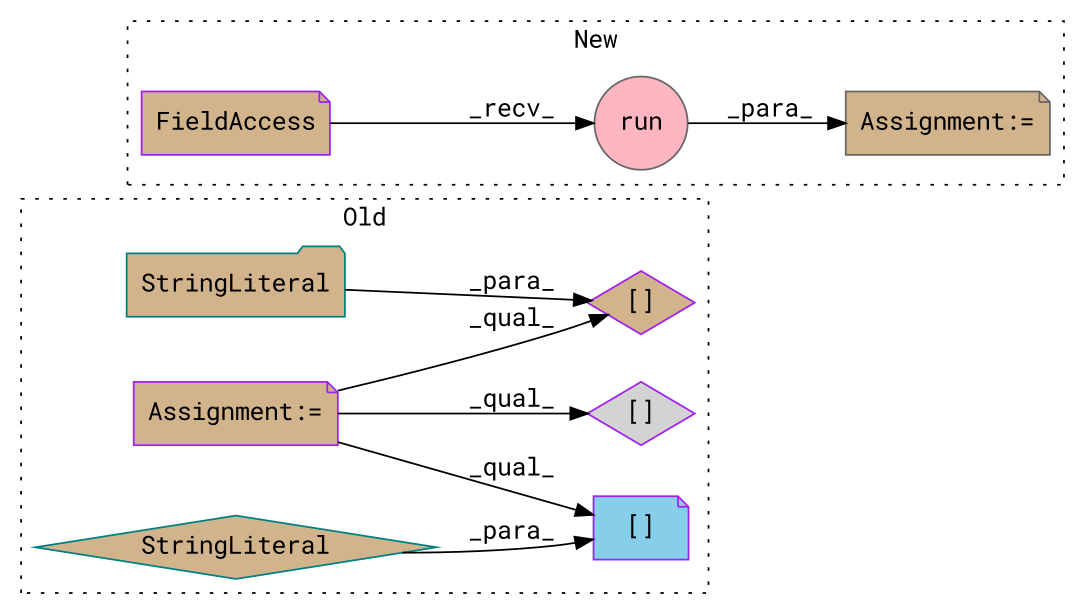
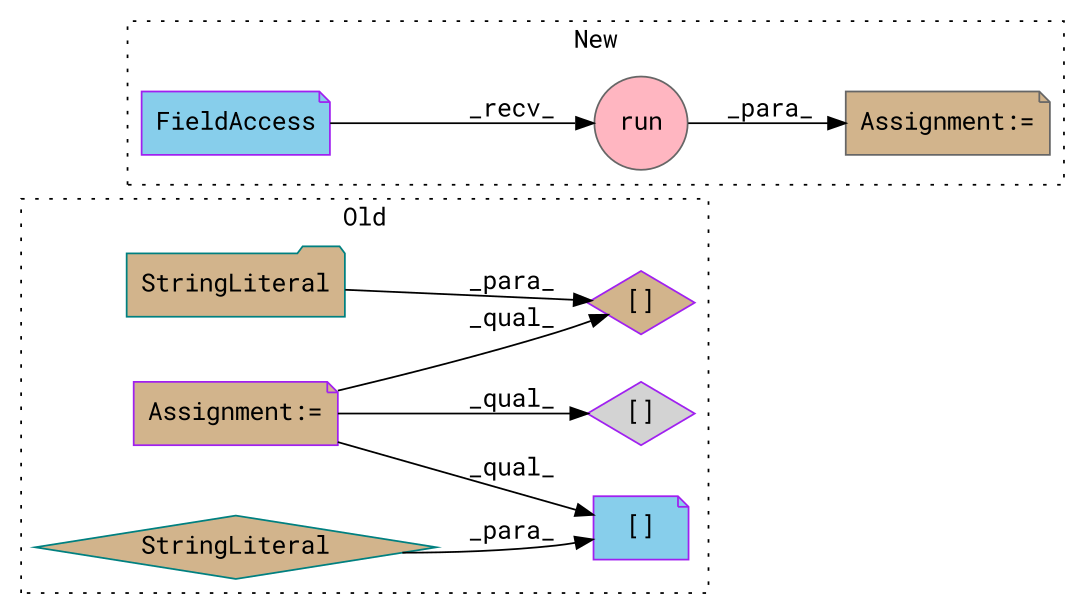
node "FieldAccess": fillcolor tan -> skyblue
